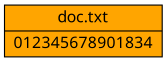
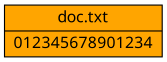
node "doc.txt": text "012345678901834" -> "012345678901234"
